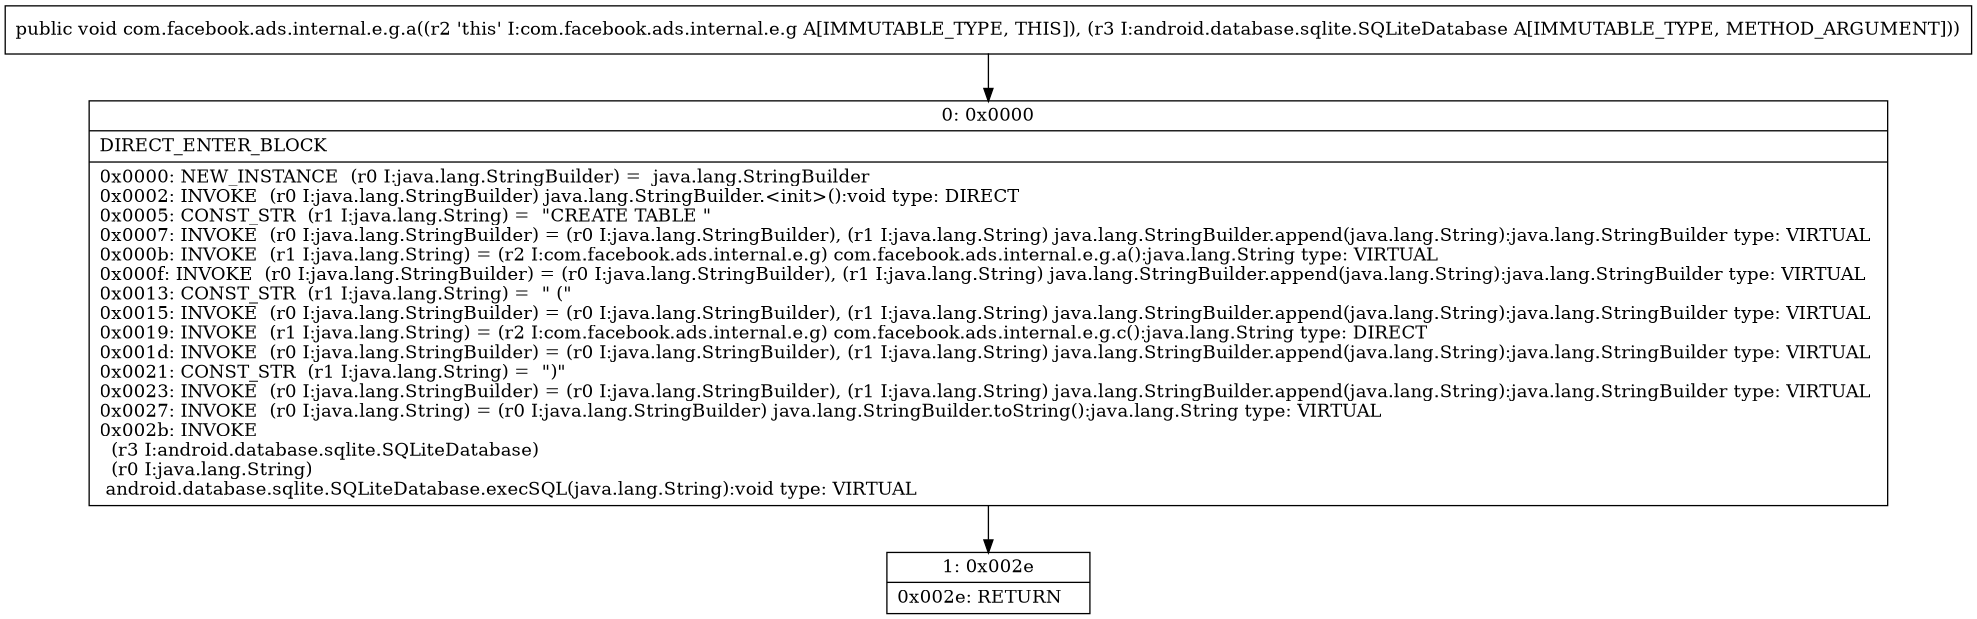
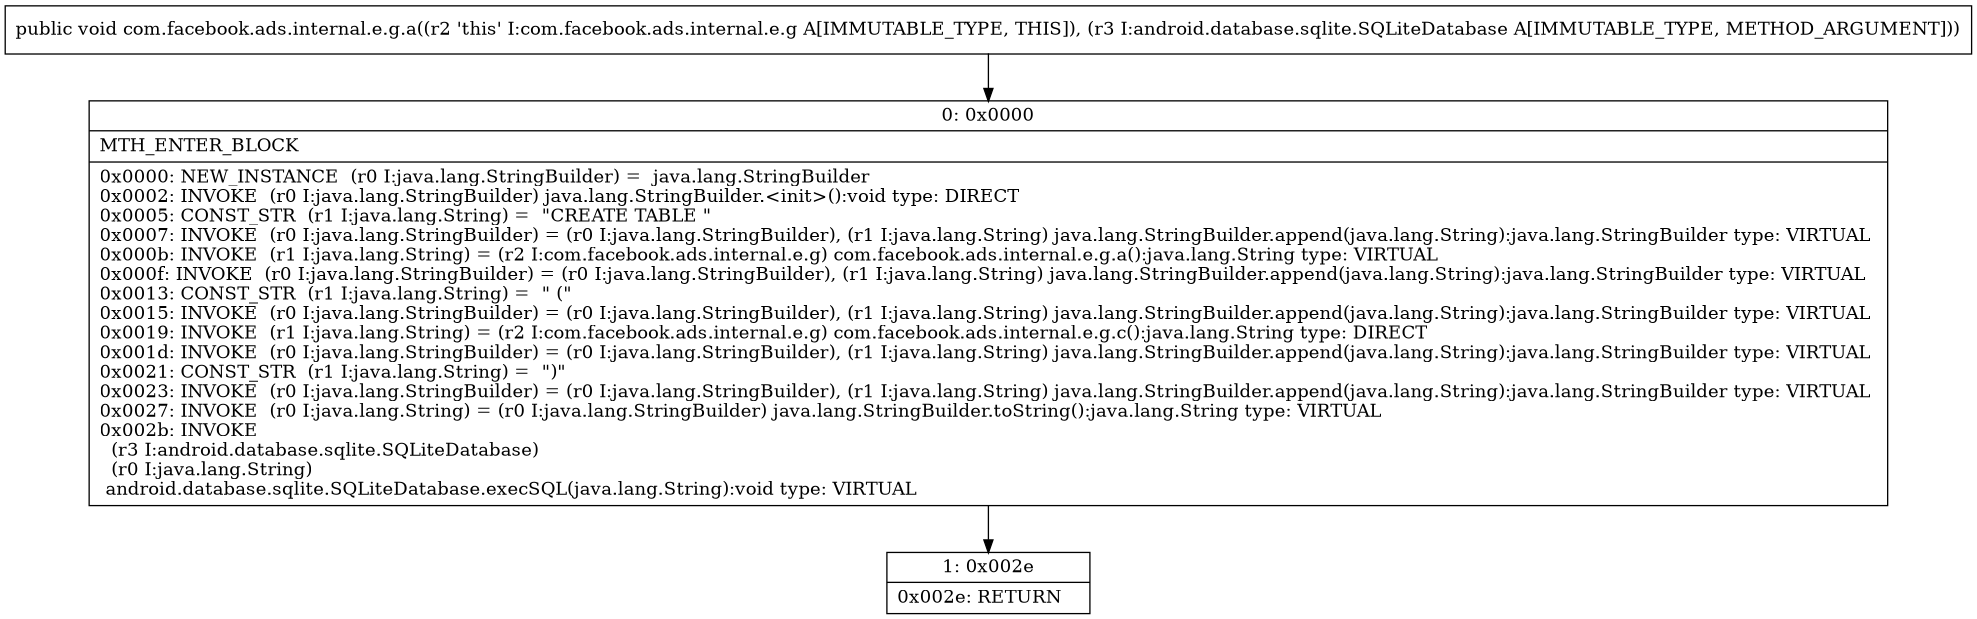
node "0: 0x0000": text "DIRECT_ENTER_BLOCK" -> "MTH_ENTER_BLOCK"
